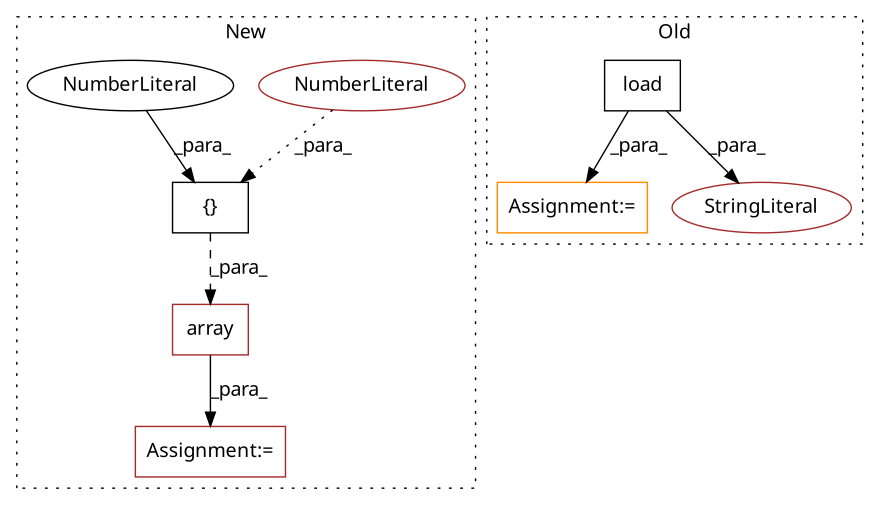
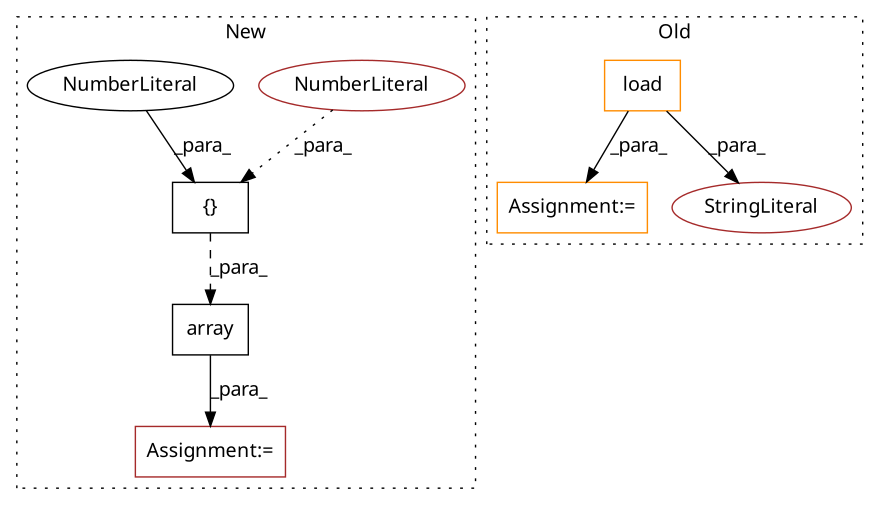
node "load": color black -> darkorange
node "array": color brown -> black
